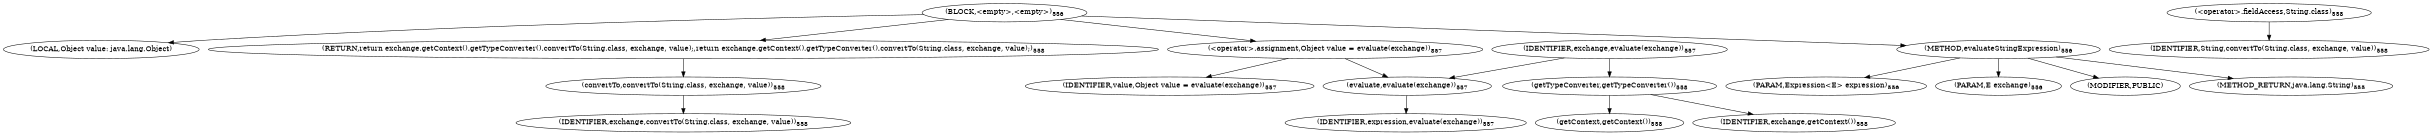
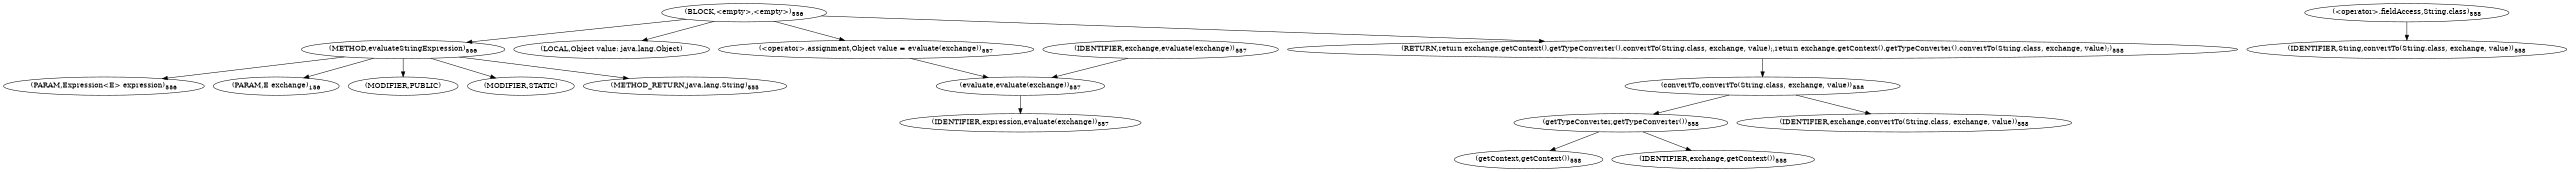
node "(<operator>.assignment,Object value = evaluate(exchange))": text "857" -> "557"
edge "(IDENTIFIER,exchange,evaluate(exchange))" -> "(getTypeConverter,getTypeConverter())": now "(convertTo,convertTo(String.class, exchange, value))" -> "(getTypeConverter,getTypeConverter())"
node "(PARAM,E exchange)": text "556" -> "156"
node "(MODIFIER,STATIC)": added
node "(IDENTIFIER,value,Object value = evaluate(exchange))": removed
